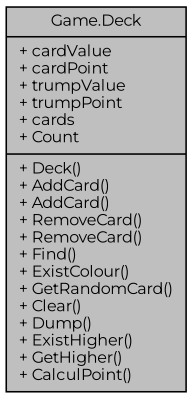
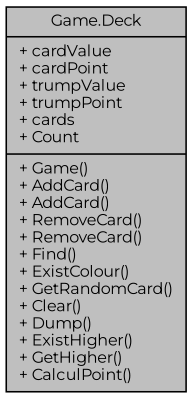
node "Game.Deck": text "+ Deck()" -> "+ Game()"
